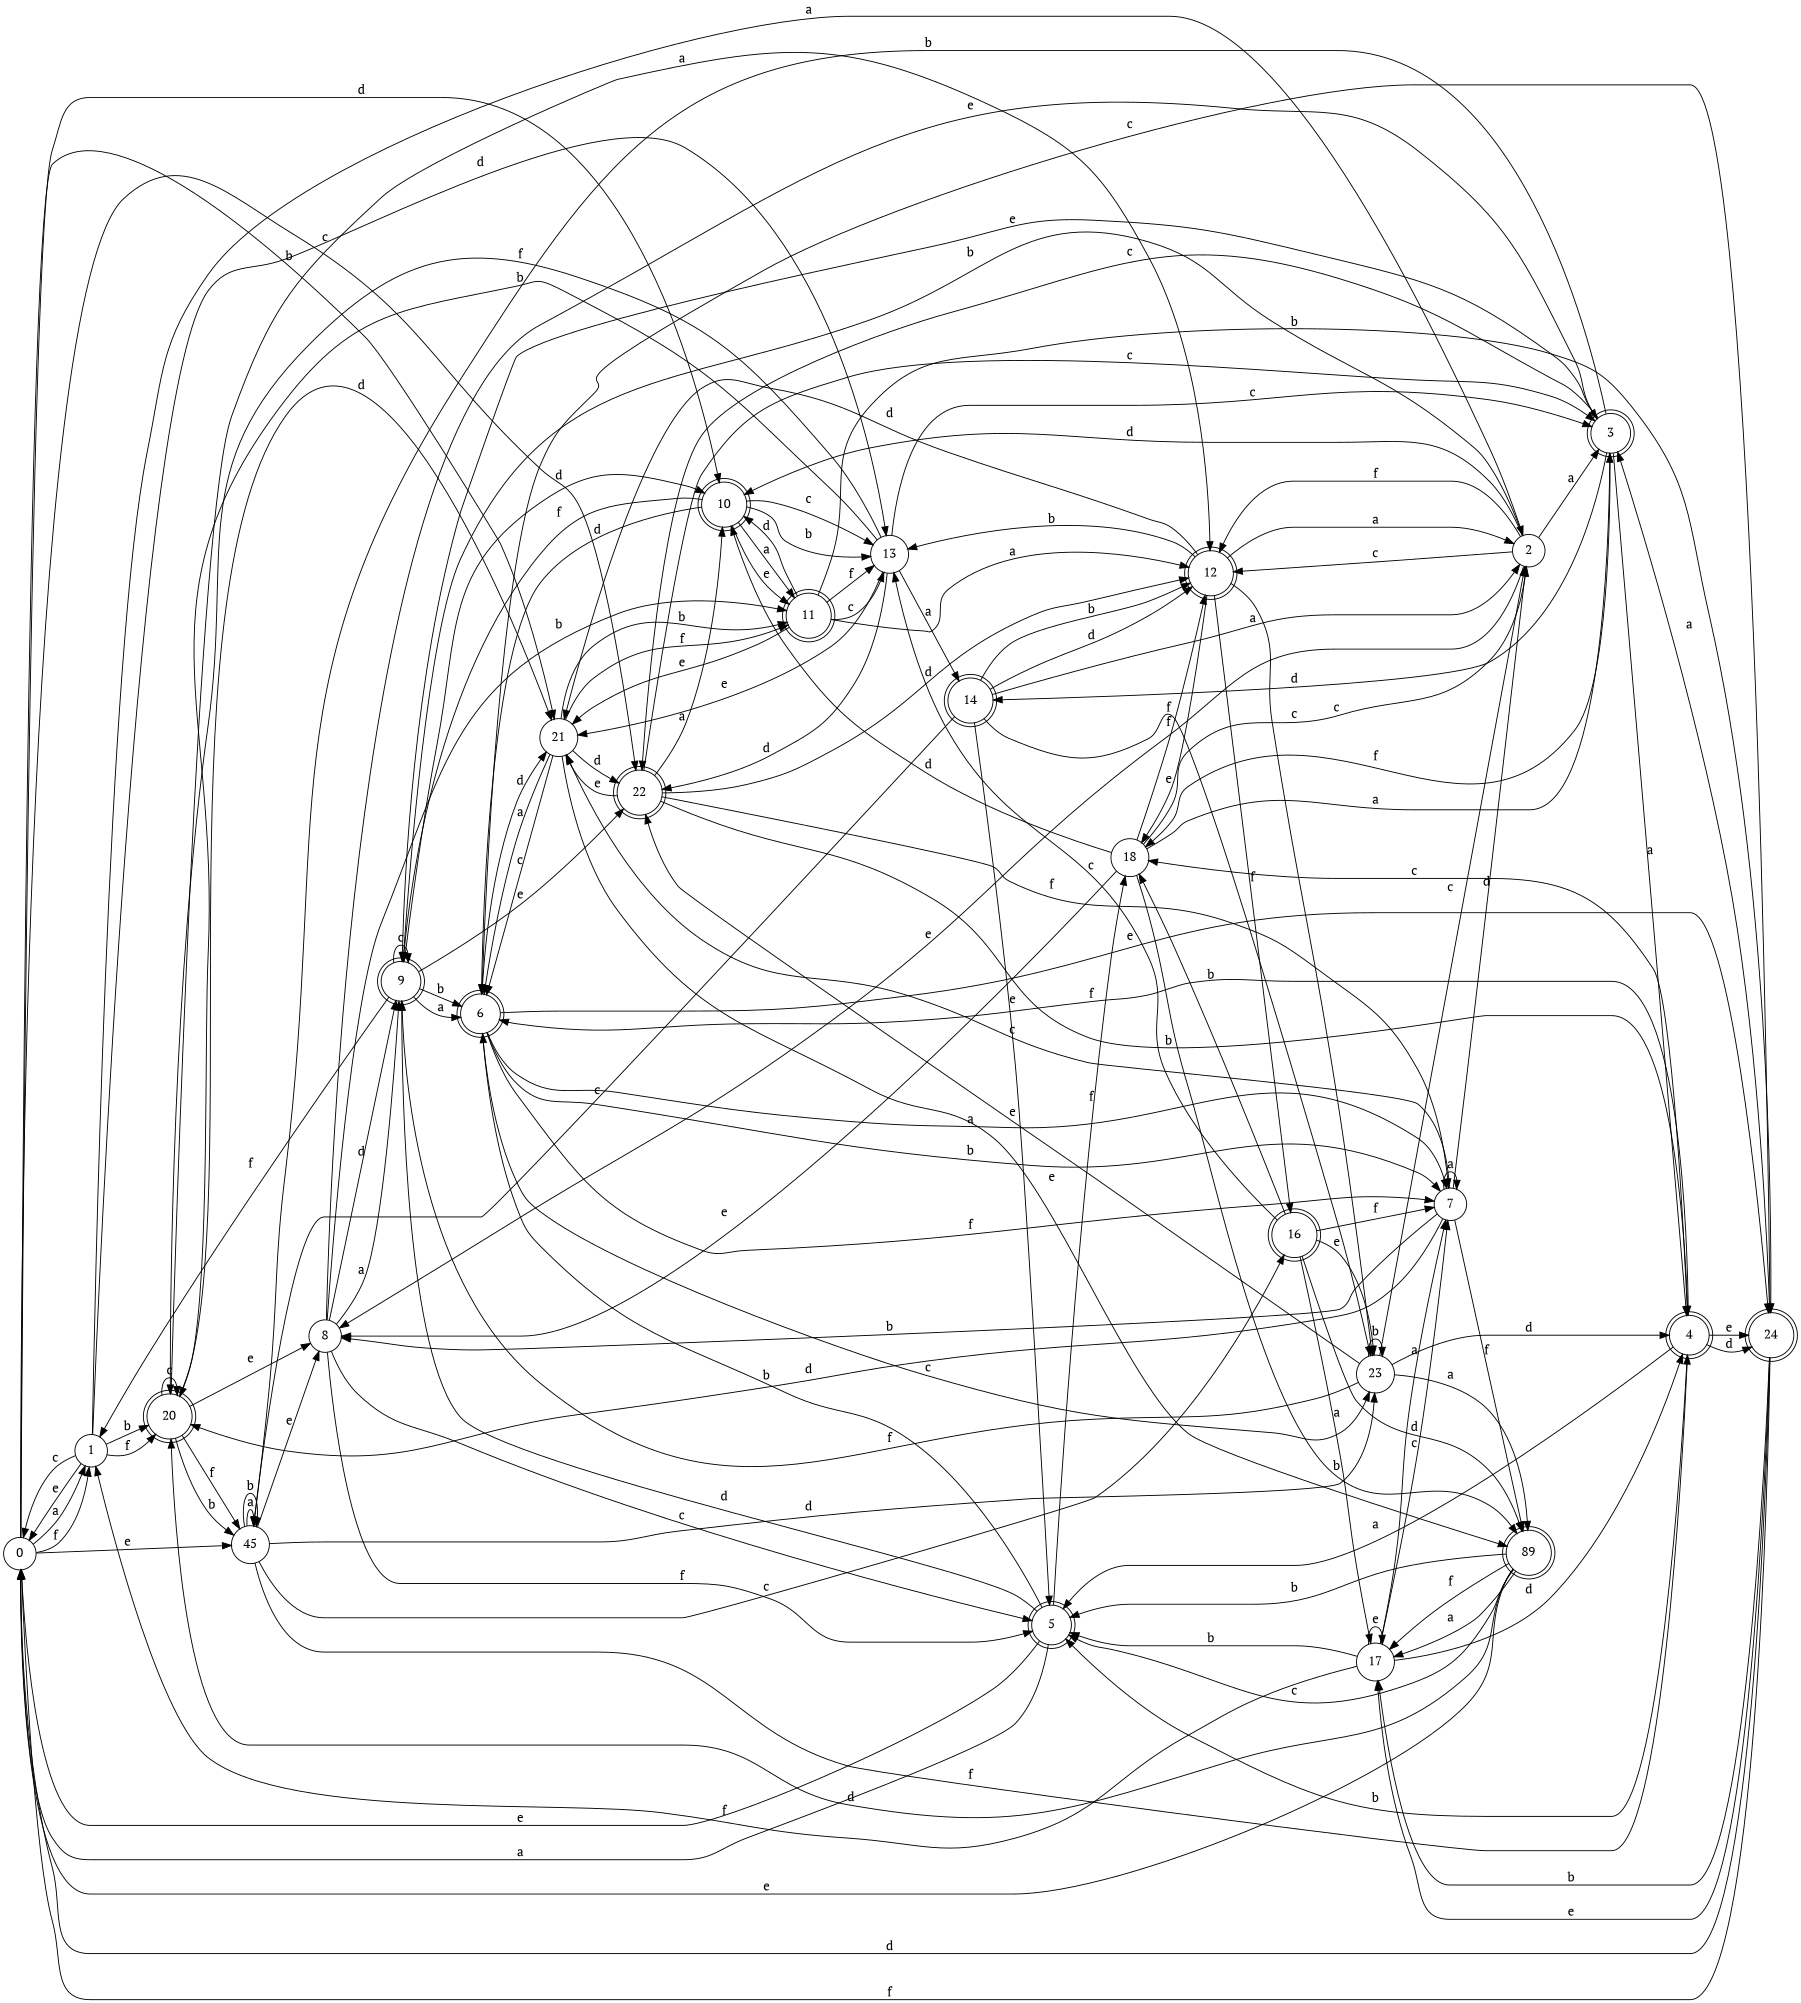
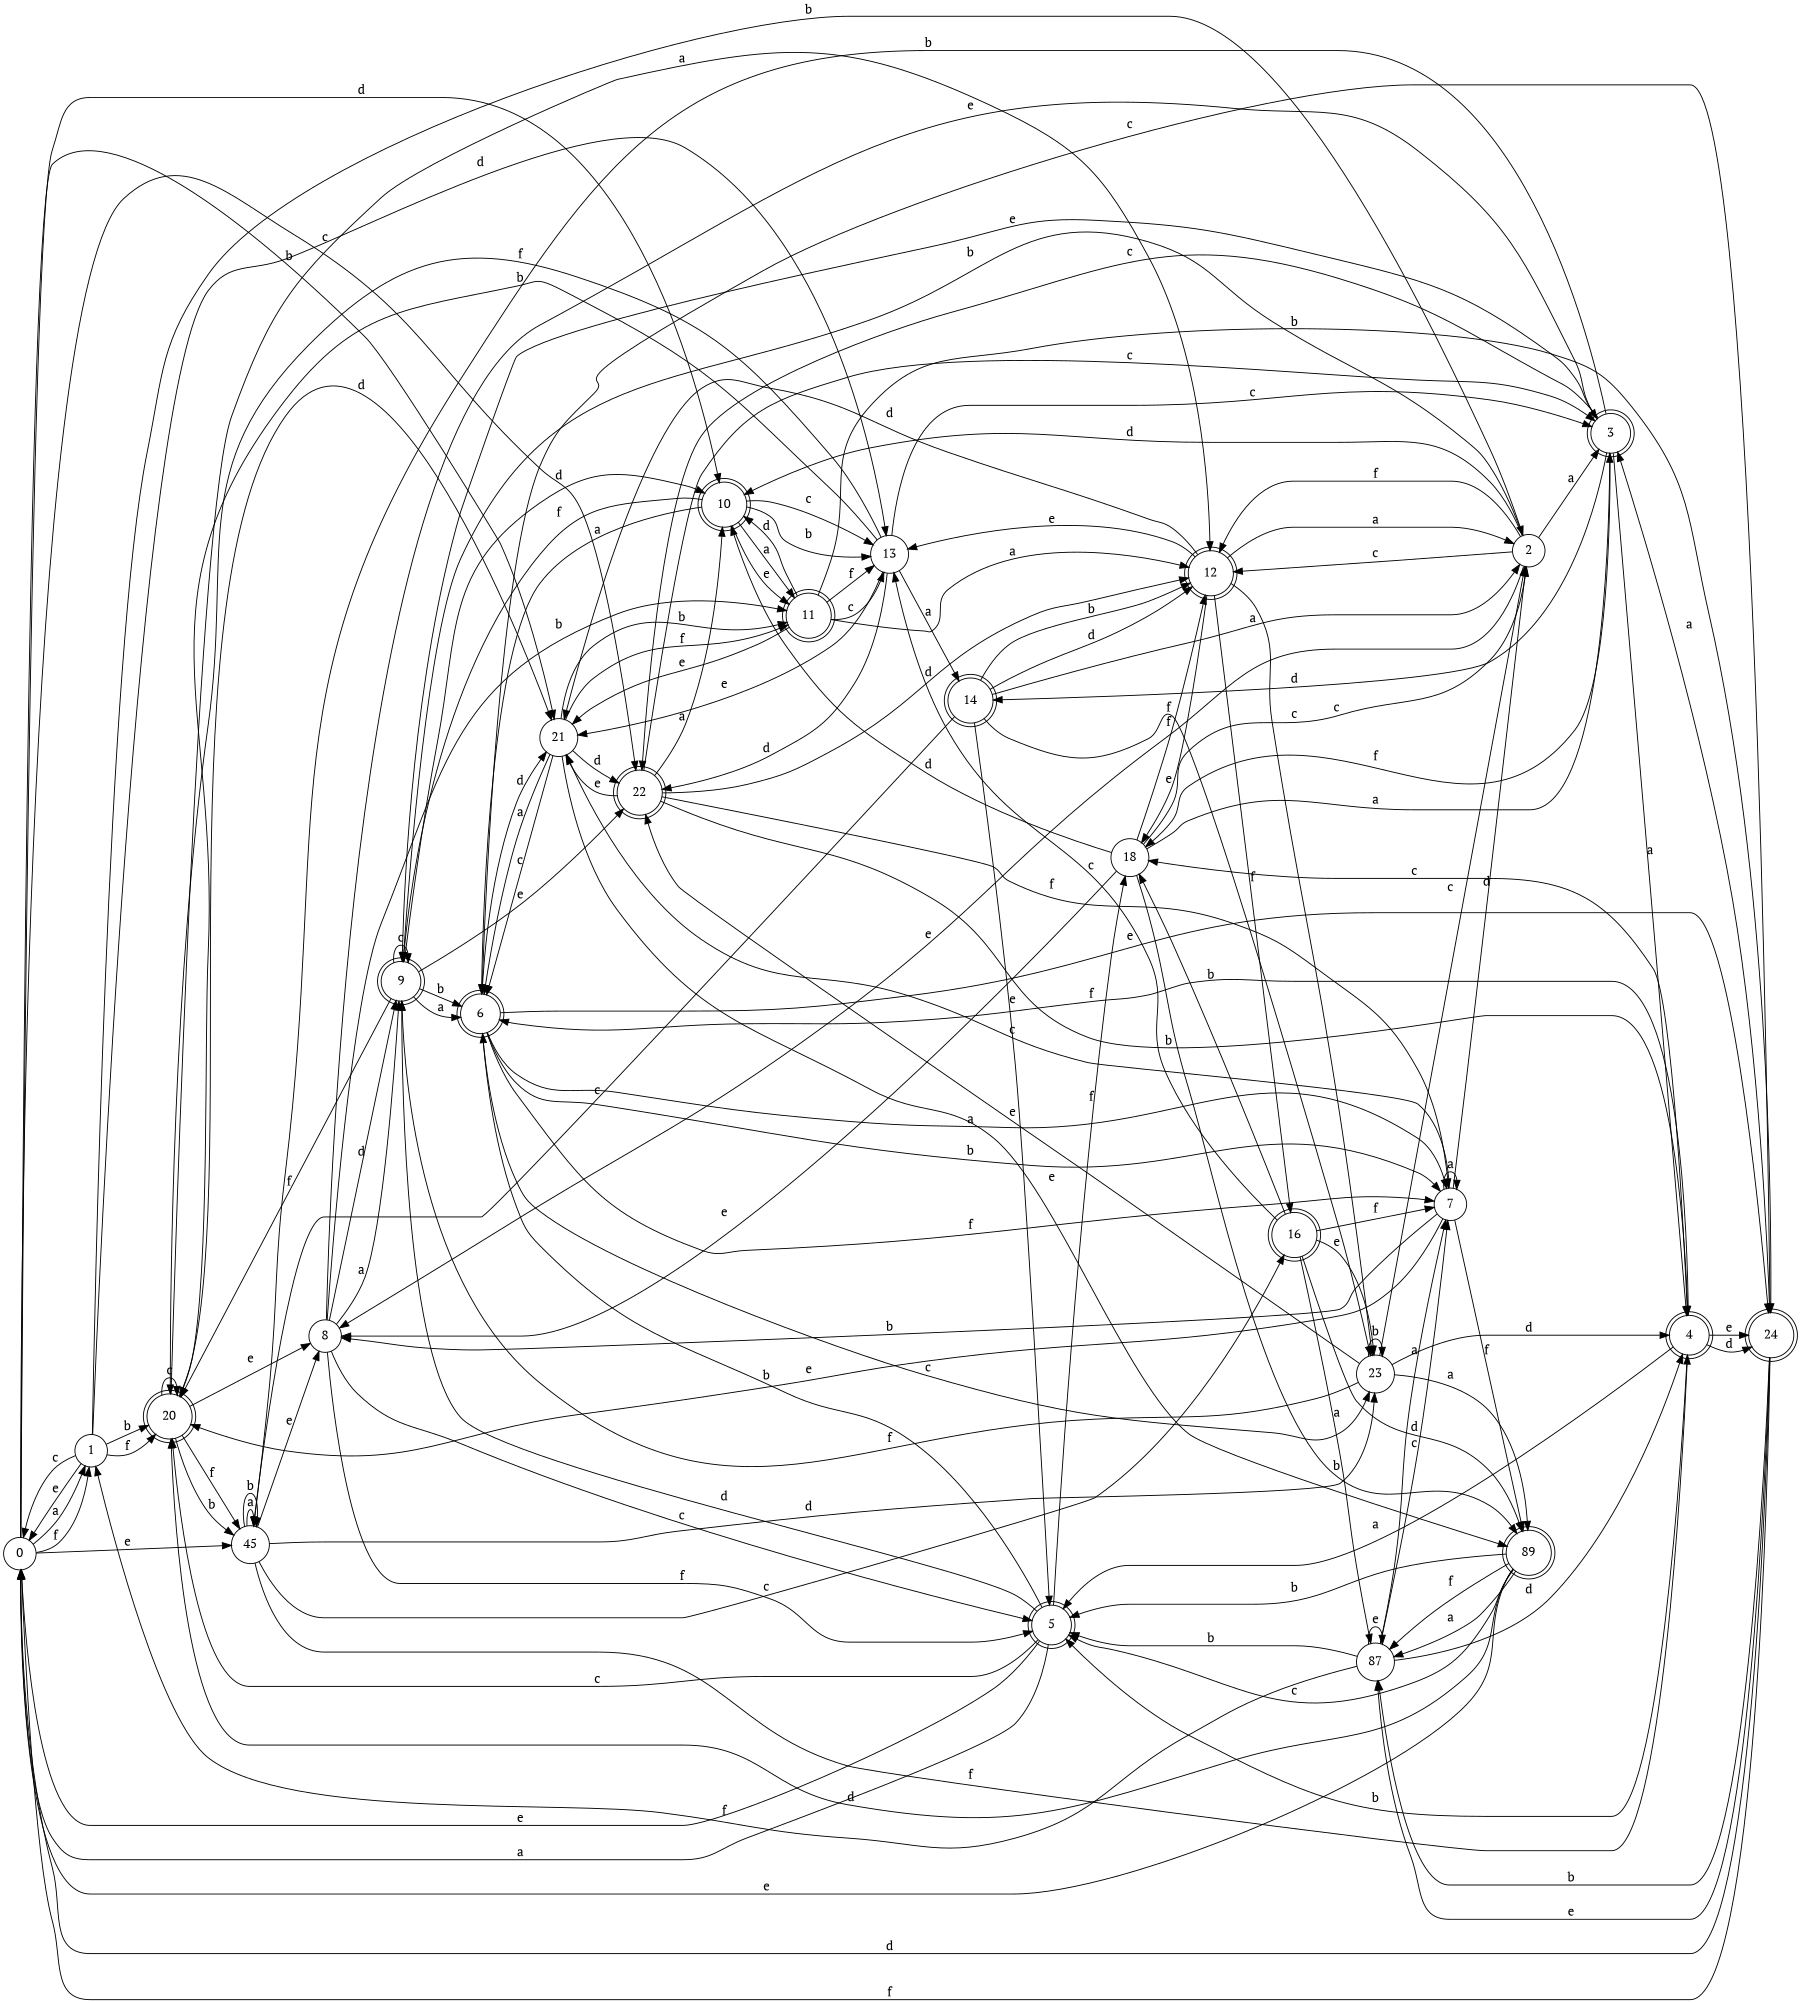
edge "1" -> "2": label "a" -> "b"
edge "12" -> "13": label "b" -> "e"
edge "10" -> "6": label "d" -> "a"
edge "9" -> "1": now "9" -> "20"
edge "7" -> "20": label "d" -> "e"
node "17": label "17" -> "87"
edge "5" -> "20": added, label "c"
